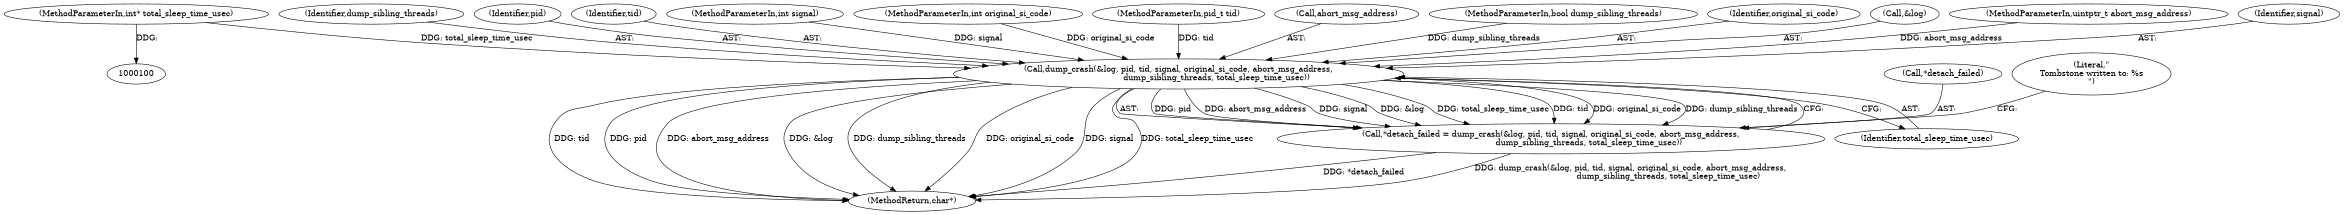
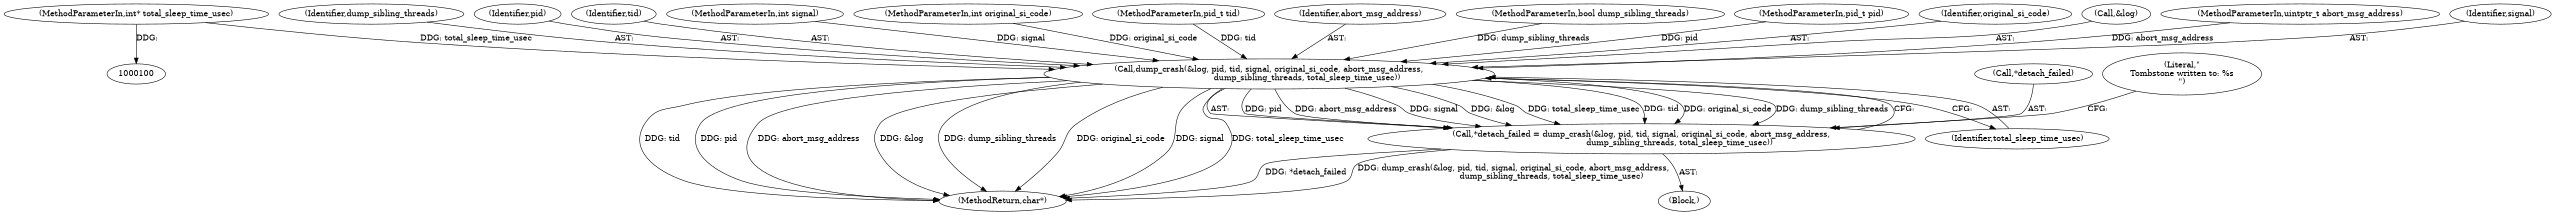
node "(Call,abort_msg_address)": label "(Call,abort_msg_address)" -> "(Identifier,abort_msg_address)"
node "(MethodParameterIn,pid_t pid)": added
node "(Block,)": added
